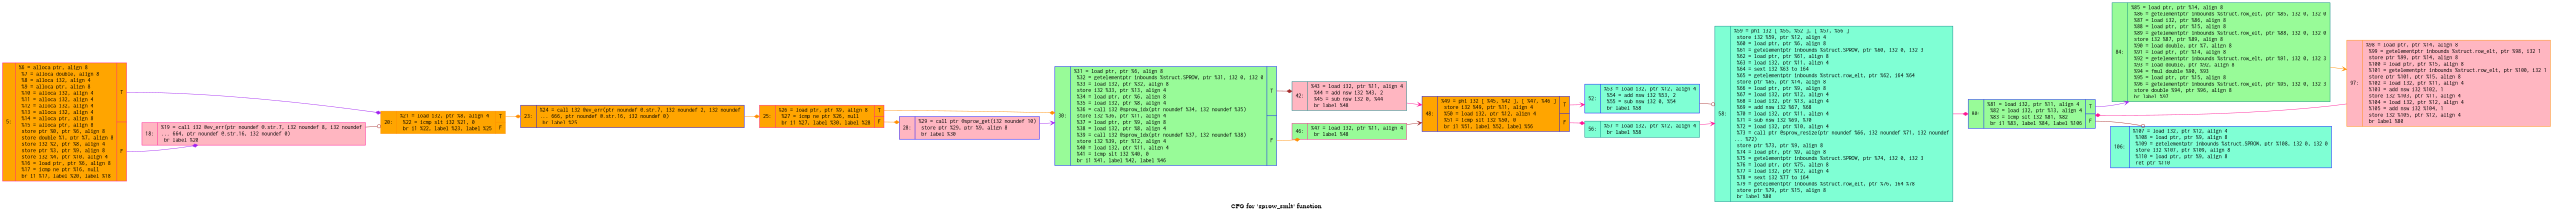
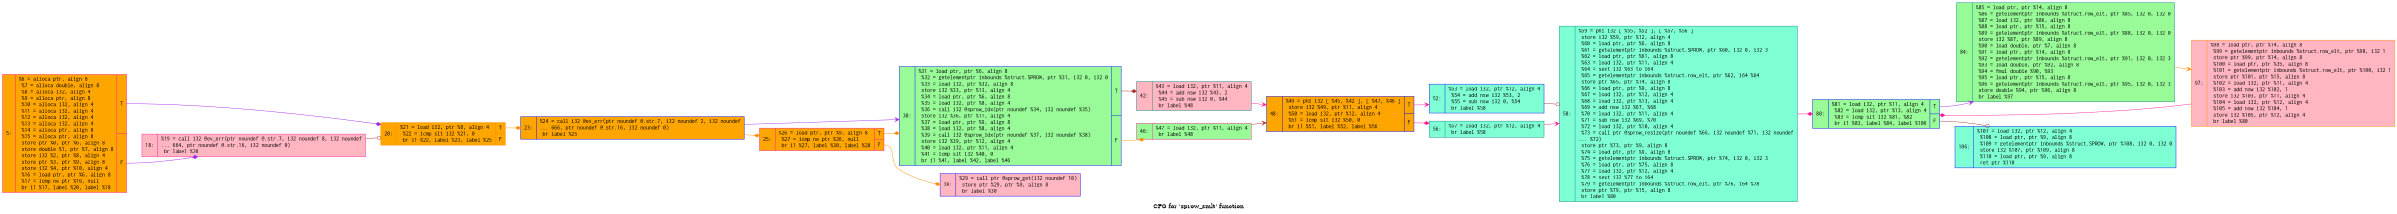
node "97:": text "%100 = load ptr, ptr %15, align 8" -> "%100 = load ptr, ptr %35, align 8"
edge "28:" -> "30:": now "23:" -> "30:"
